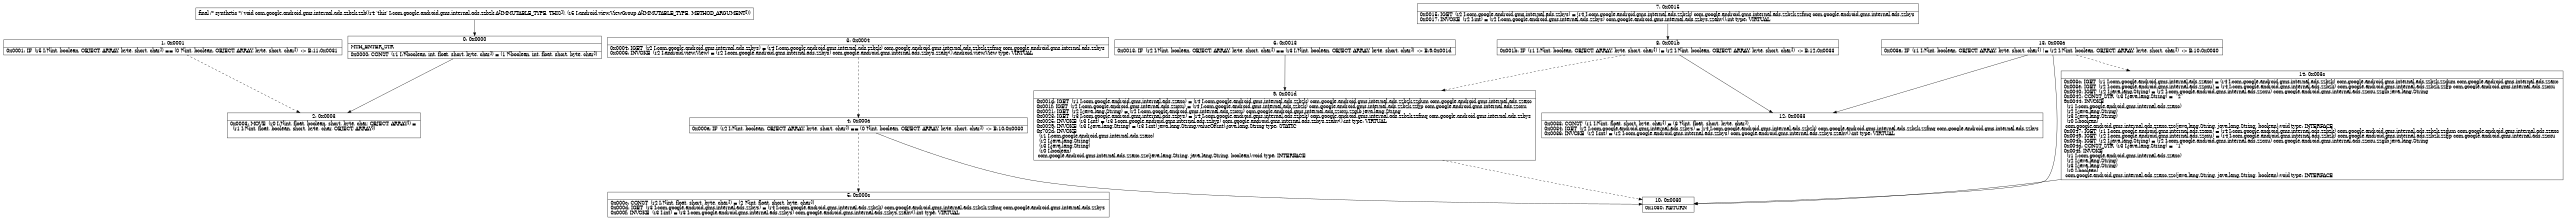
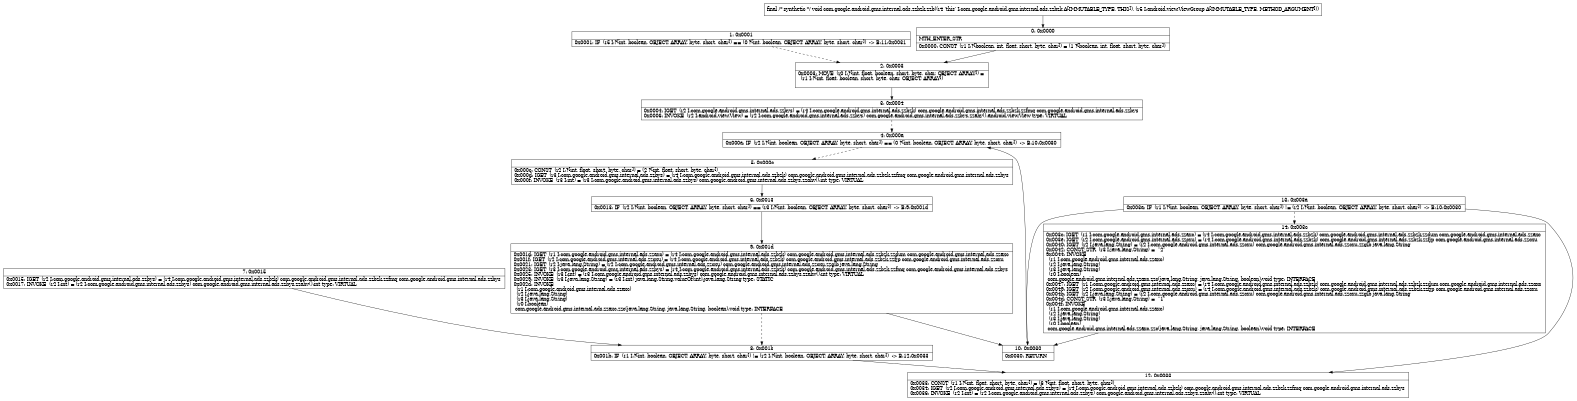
edge "8: 0x001b" -> "9: 0x001d": reversed
edge "2: 0x0003" -> "3: 0x0004": added
node "9: 0x001d": text "0x702d: INVOKE" -> "0x002d: INVOKE"
edge "9: 0x001d" -> "10: 0x0030": style dashed -> solid
edge "5: 0x000c" -> "6: 0x0013": added
edge "4: 0x000a" -> "10: 0x0030": reversed
node "10: 0x0030": text "0x1030: RETURN" -> "0x0030: RETURN"
